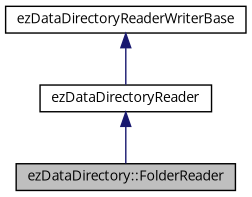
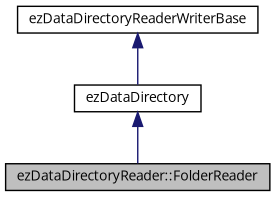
node "ezDataDirectoryReader": label "ezDataDirectoryReader" -> "ezDataDirectory"
node "ezDataDirectory::FolderReader": label "ezDataDirectory::FolderReader" -> "ezDataDirectoryReader::FolderReader"
